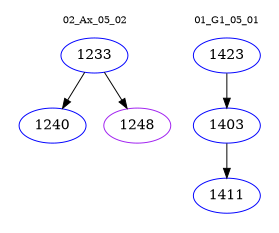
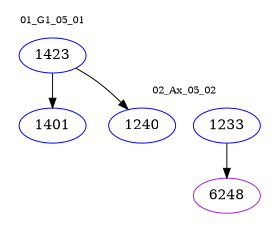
edge "1233" -> "1240": now "1423" -> "1240"
node "1248": label "1248" -> "6248"
node "1403": label "1403" -> "1401"
node "1411": removed
